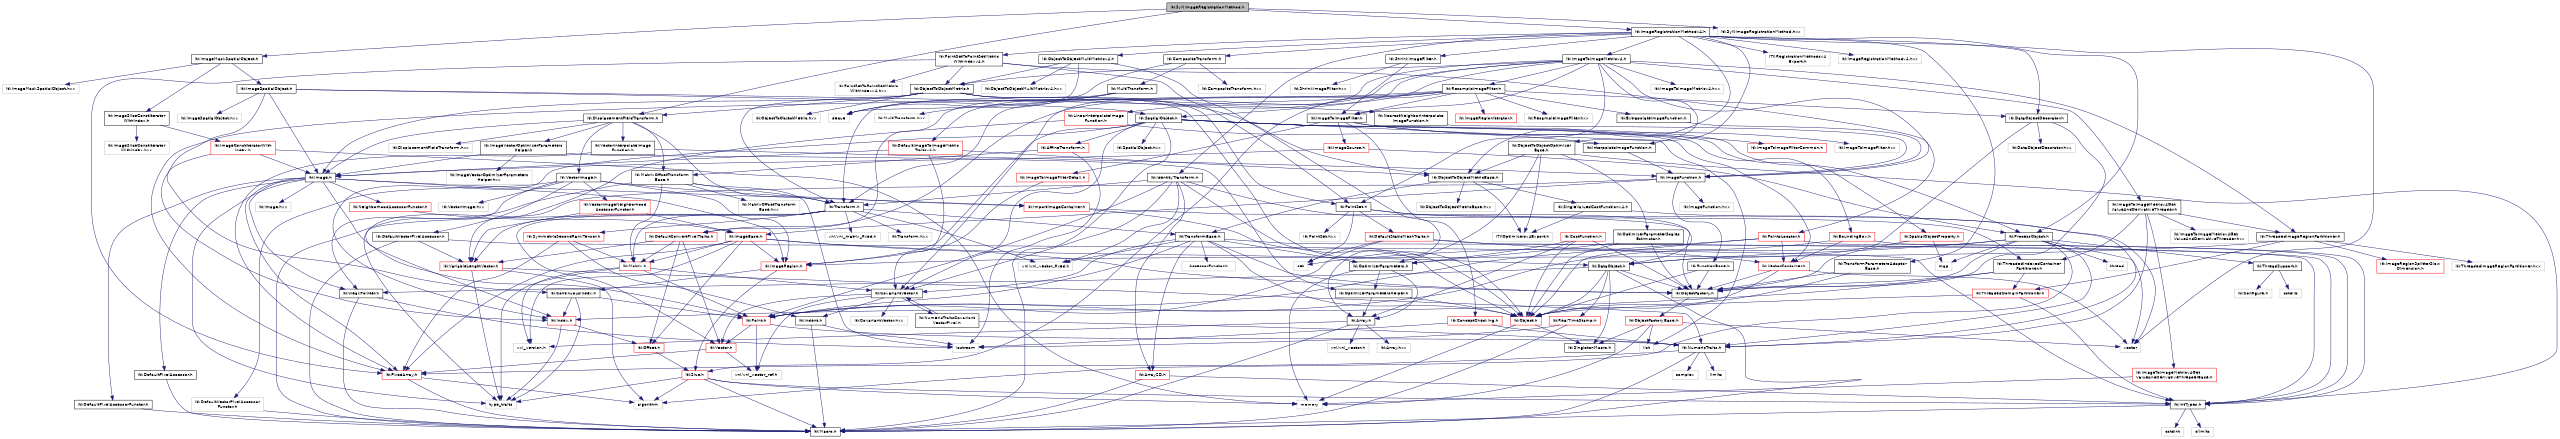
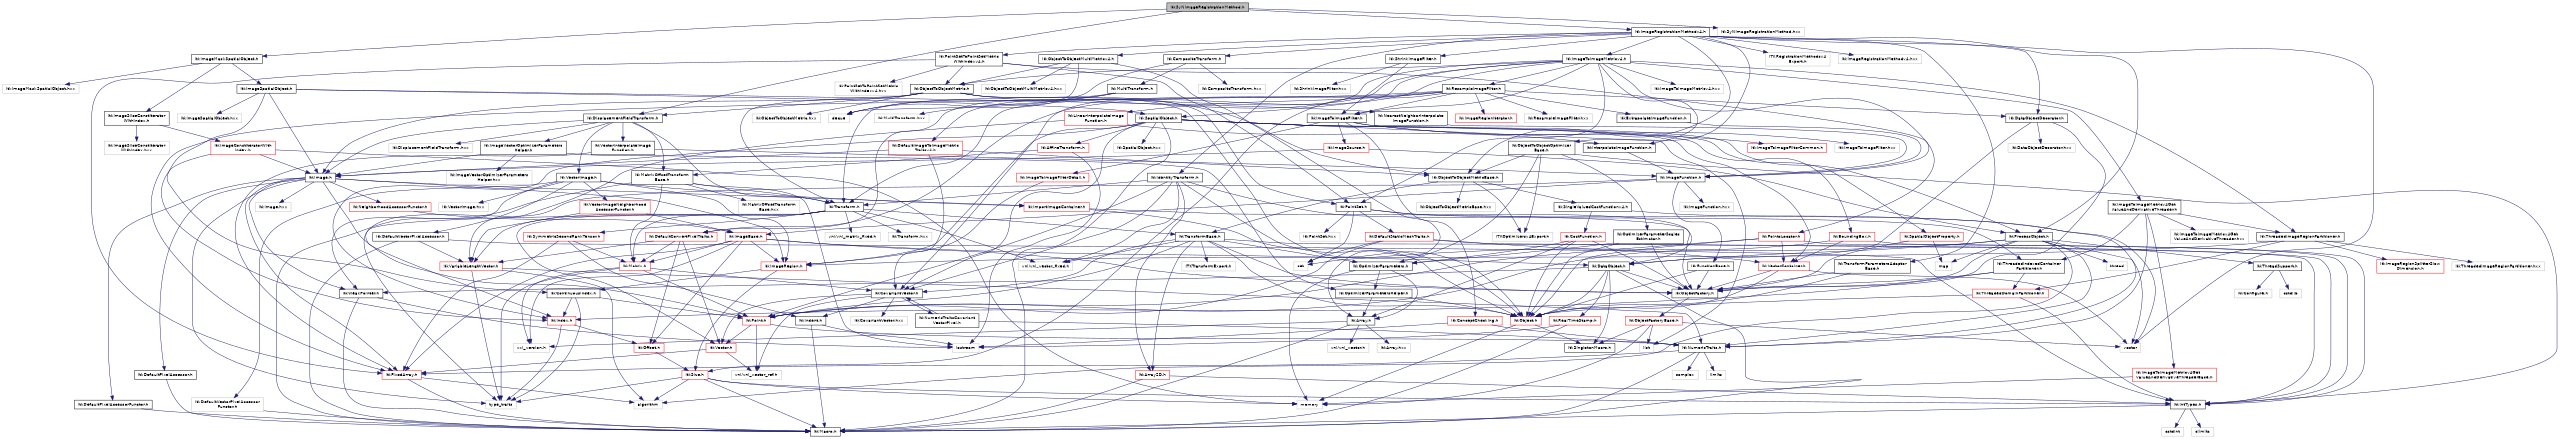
edge "itkSingleValuedCostFunctionv4.h" -> "ITKOptimizersv4Export.h": now "itkSingleValuedCostFunctionv4.h" -> "itkCostFunction.h"
node "AccessorFunctor.h": label "AccessorFunctor.h" -> "ITKTransformExport.h"
